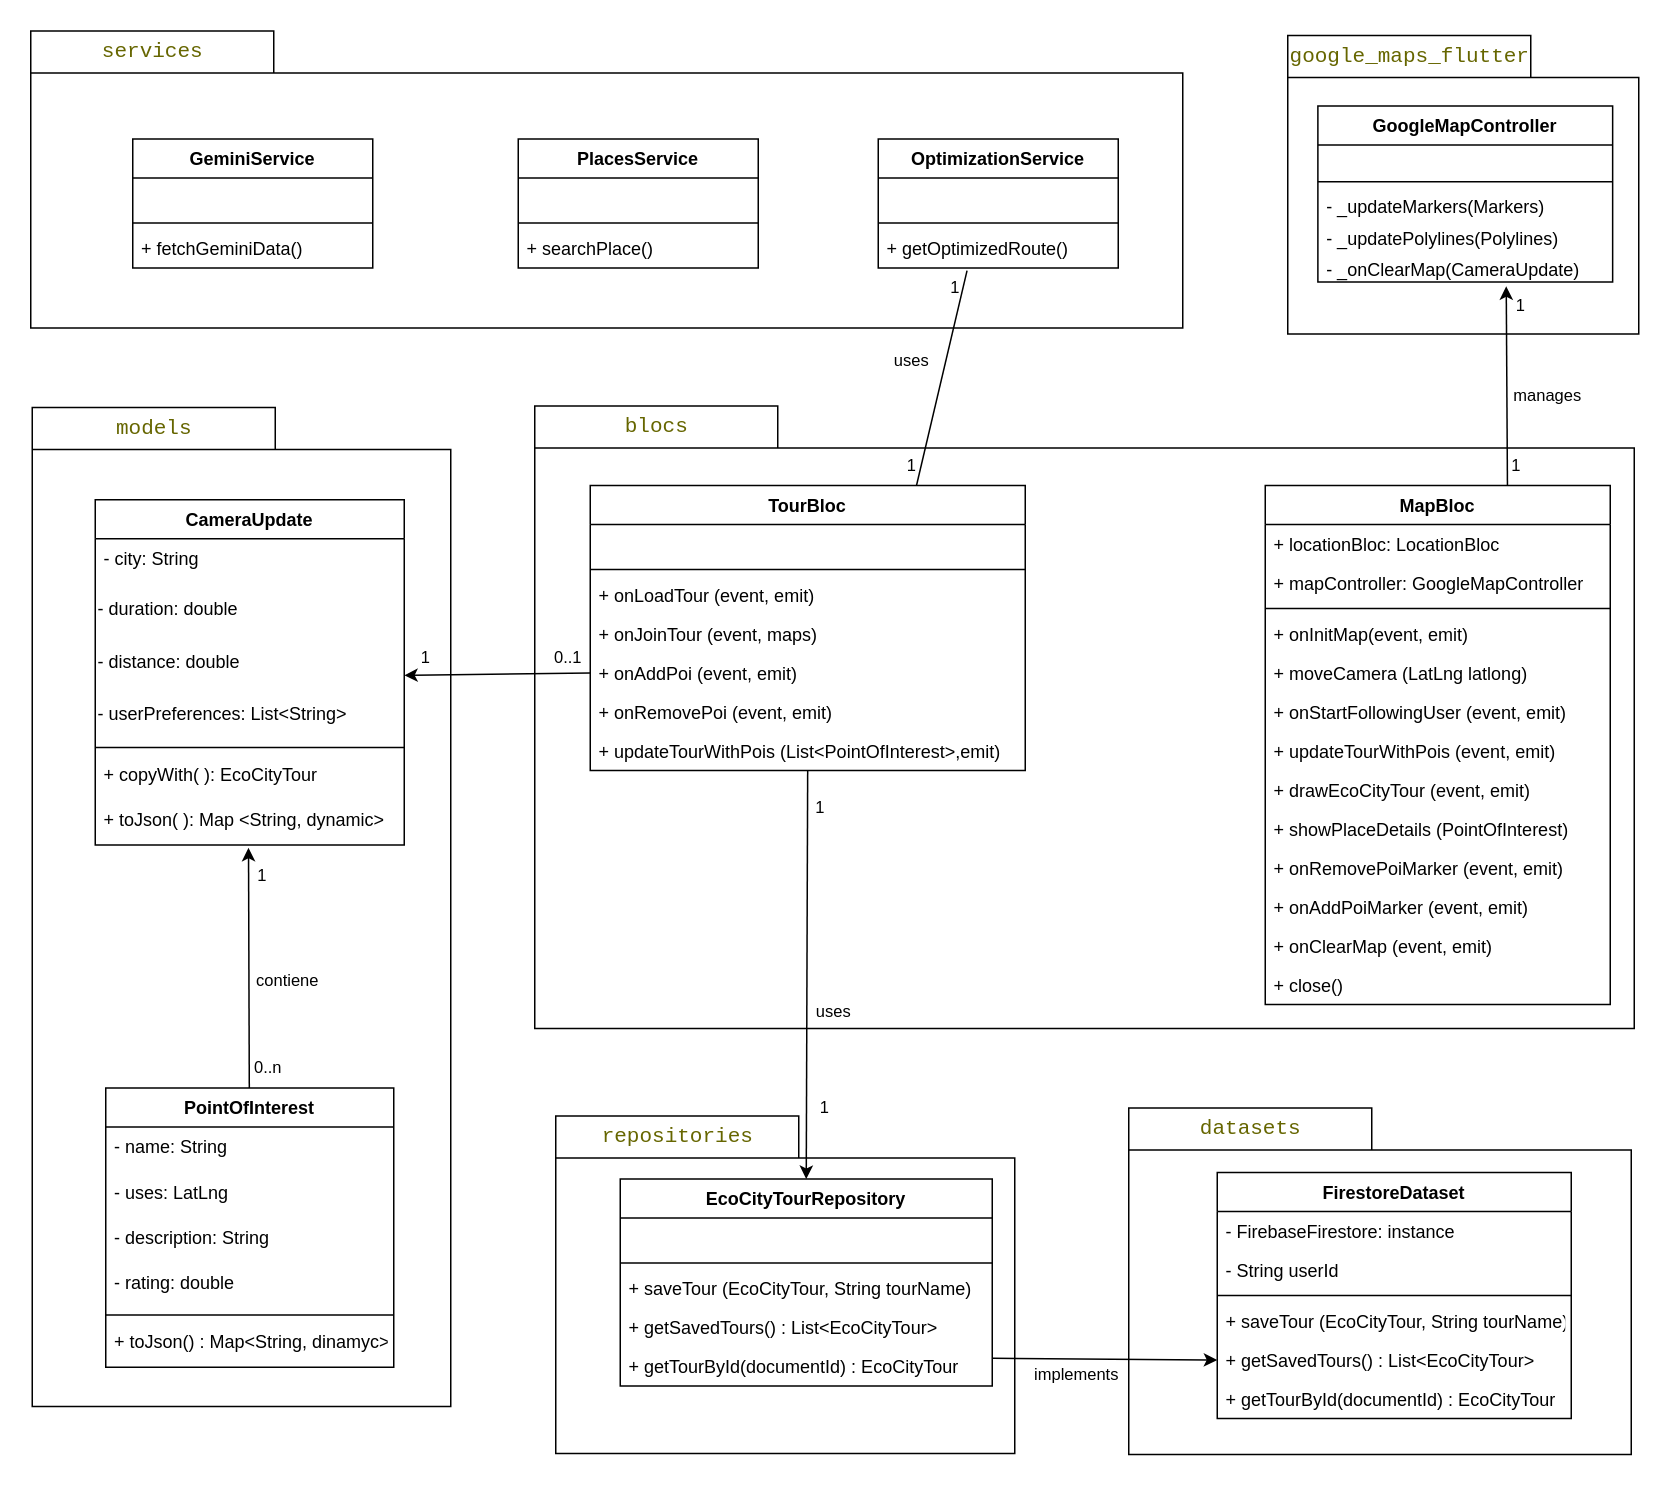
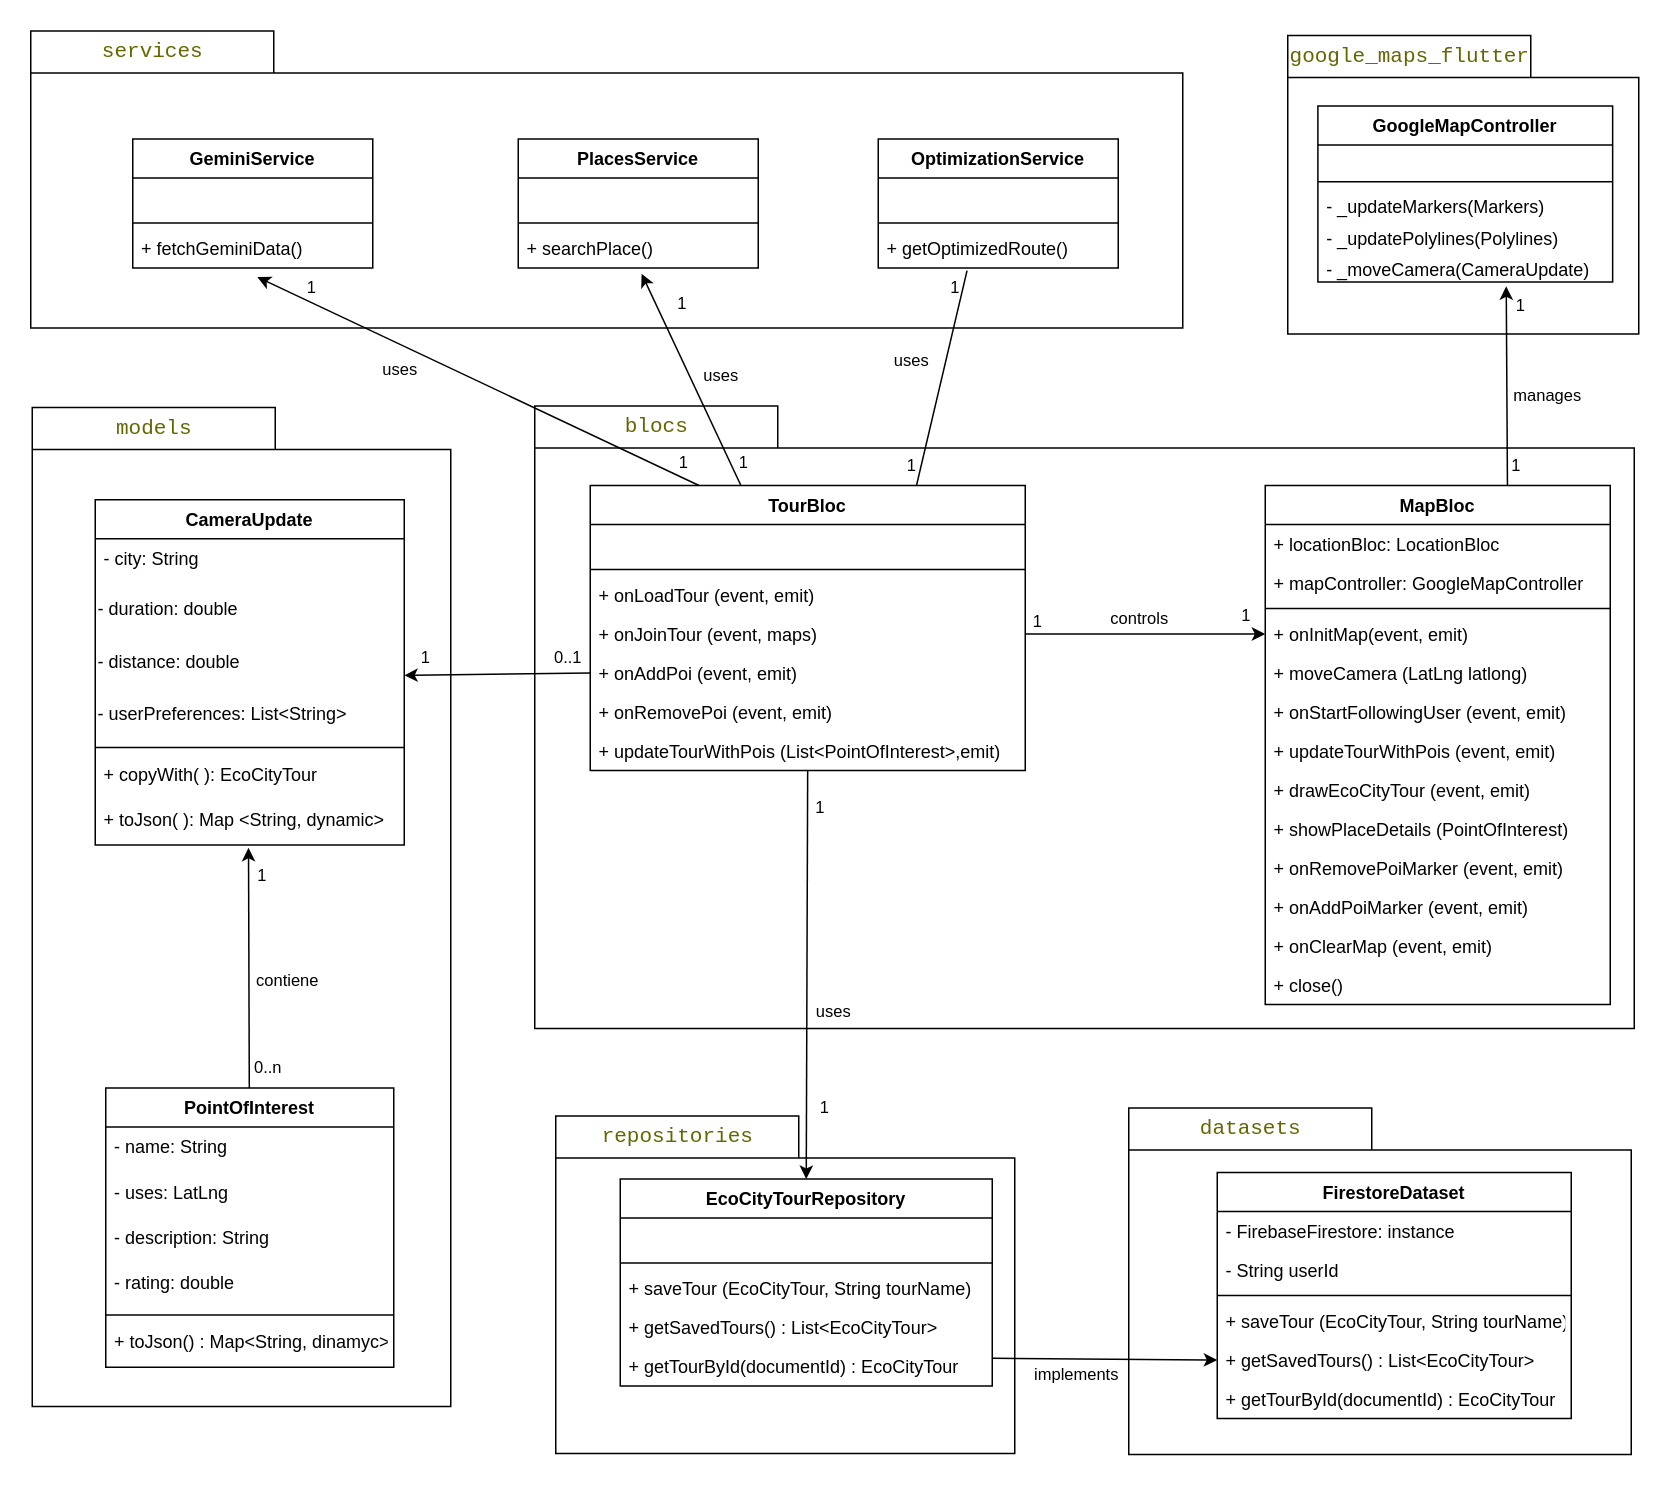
node "- _onClearMap(CameraUpdate)": label "- _onClearMap(CameraUpdate)" -> "- _moveCamera(CameraUpdate)"
edge "TourBloc" -> "+ searchPlace()": added, labels "1", "uses", "1"
edge "TourBloc" -> "+ fetchGeminiData()": added, labels "1", "uses", "1"
edge "+ onJoinTour (event, maps)" -> "+ onInitMap(event, emit)": added, labels "1", "controls", "1"
